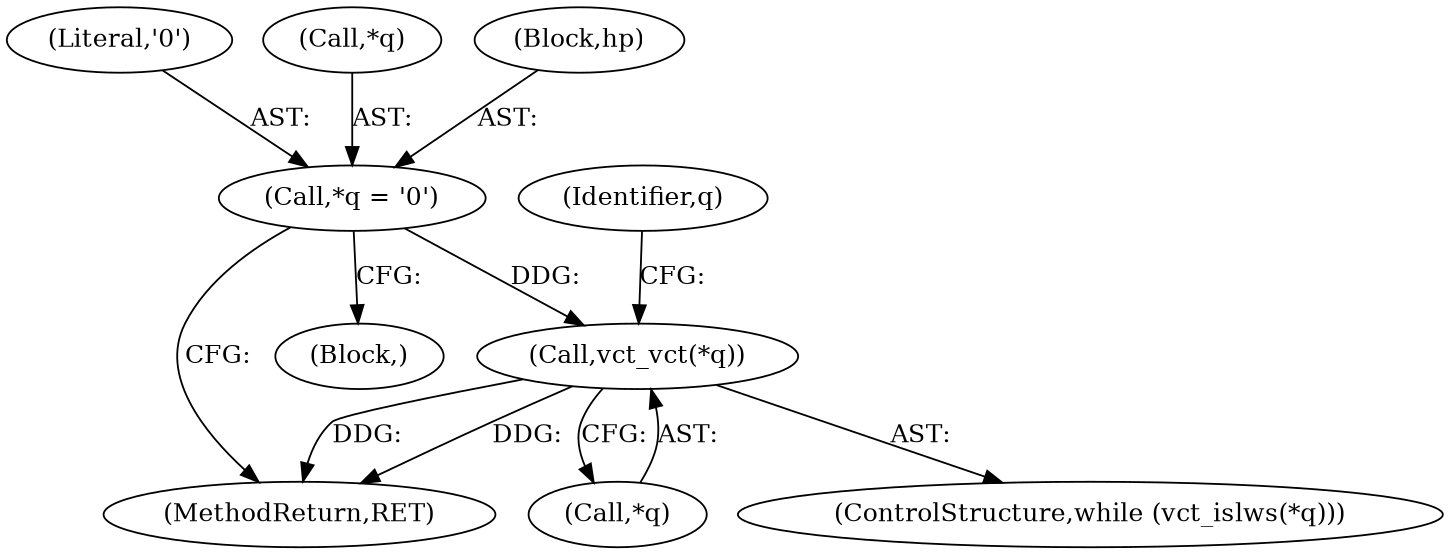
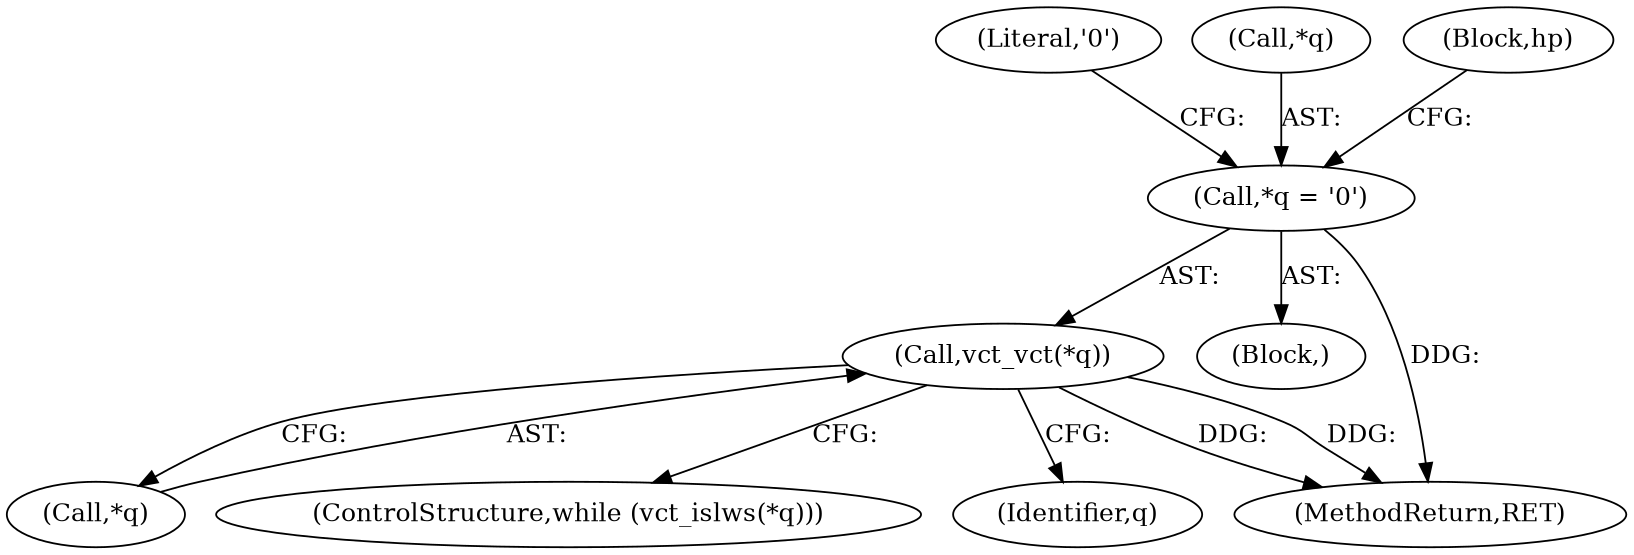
edge "(Literal,'0')" -> "(Call,*q = '0')": label "AST: " -> "CFG: "
edge "(Block,hp)" -> "(Call,*q = '0')": label "AST: " -> "CFG: "
edge "(Identifier,q)" -> "(Call,vct_vct(*q))": reversed
edge "(Call,*q = '0')" -> "(Block,)": label "CFG: " -> "AST: "
edge "(Call,*q = '0')" -> "(Call,vct_vct(*q))": label "DDG: " -> "AST: "
edge "(Call,*q = '0')" -> "(MethodReturn,RET)": label "CFG: " -> "DDG: "
edge "(Call,vct_vct(*q))" -> "(ControlStructure,while (vct_islws(*q)))": label "AST: " -> "CFG: "
